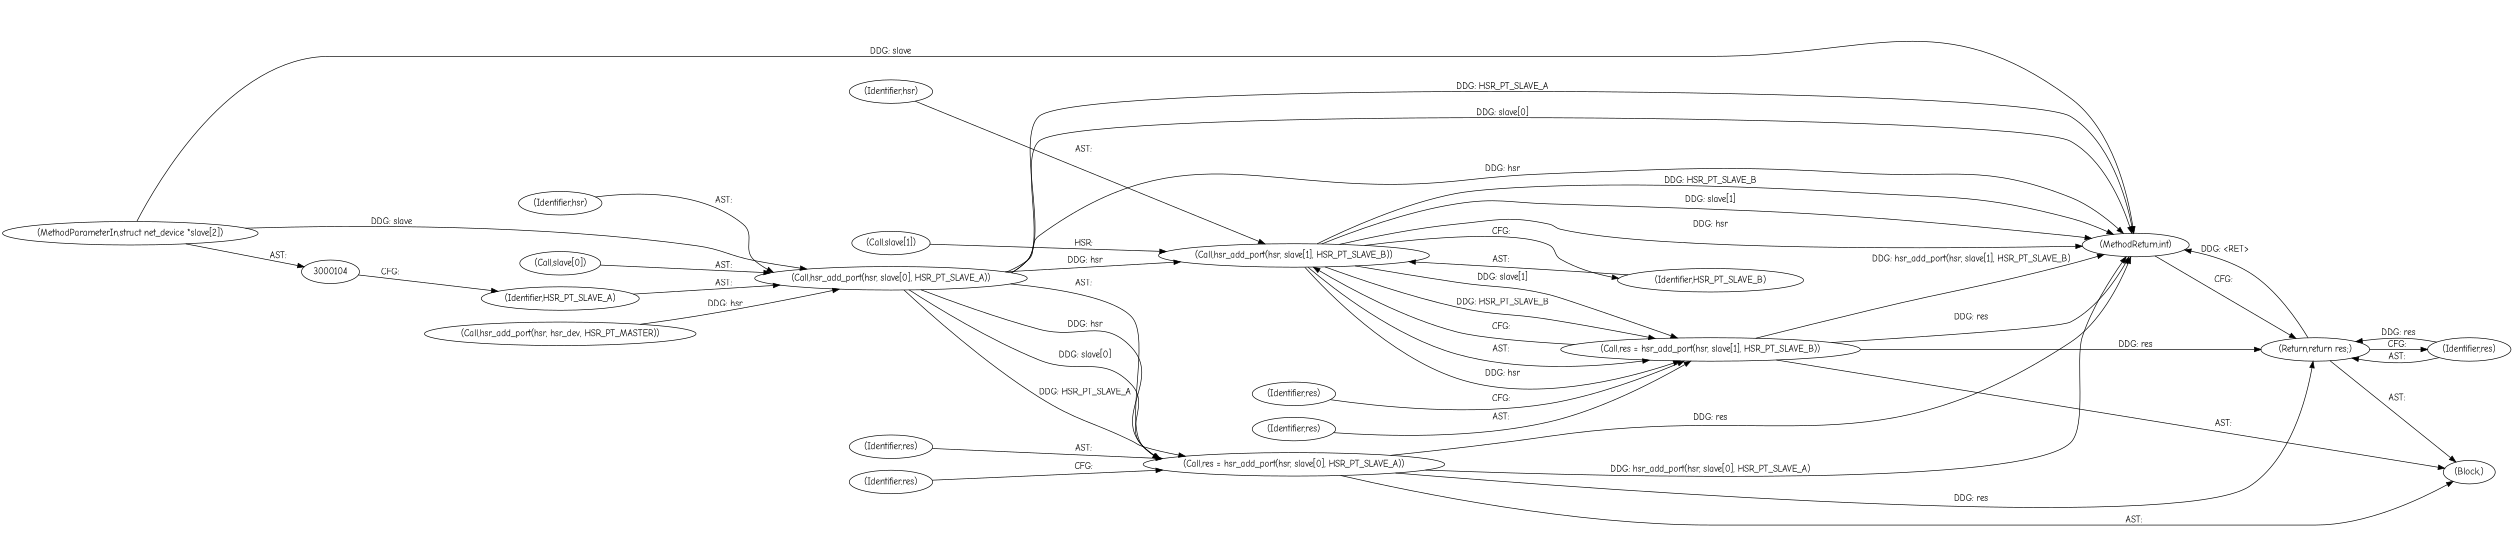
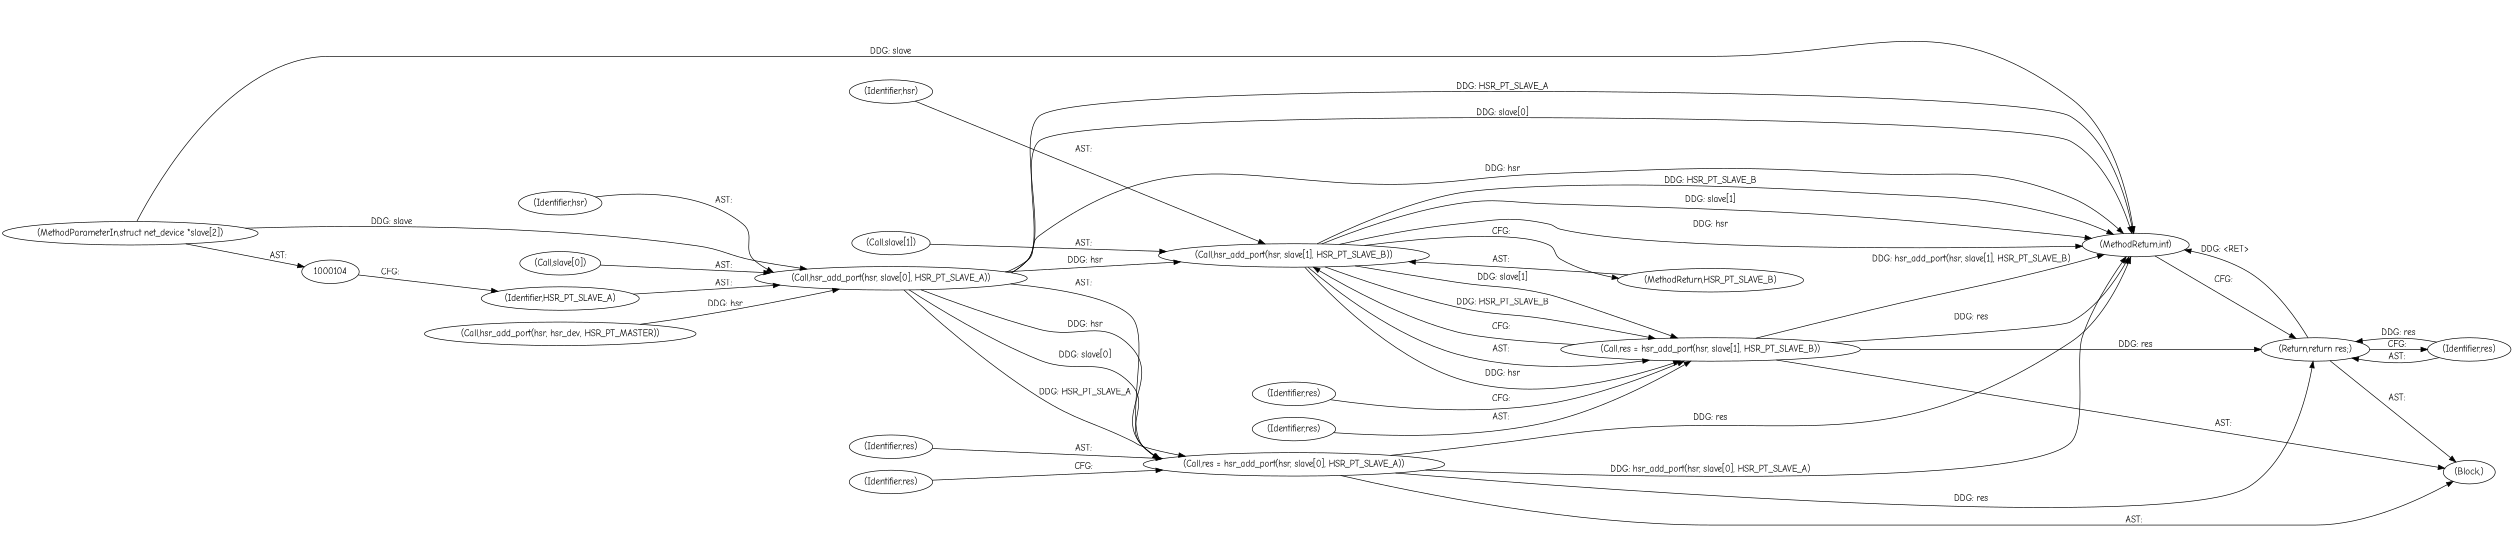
edge "(Call,slave[1])" -> "(Call,hsr_add_port(hsr, slave[1], HSR_PT_SLAVE_B))": label "HSR: " -> "AST: "
node "3000104": label "3000104" -> "1000104"
node "(Identifier,HSR_PT_SLAVE_B)": label "(Identifier,HSR_PT_SLAVE_B)" -> "(MethodReturn,HSR_PT_SLAVE_B)"
